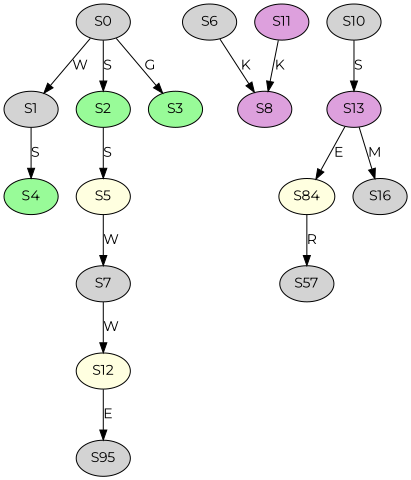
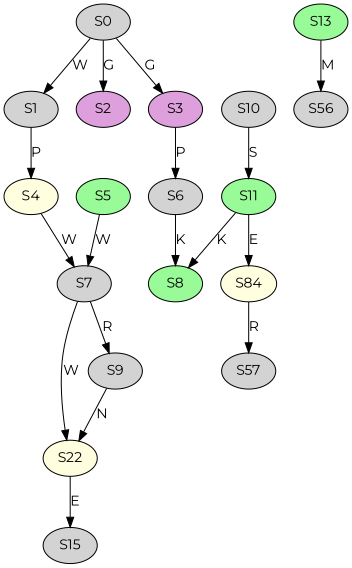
node "S11": fillcolor plum -> palegreen
edge "S10" -> "S13": now "S10" -> "S11"
edge "S0" -> "S2": label "S" -> "G"
node "S2": fillcolor palegreen -> plum
node "S3": fillcolor palegreen -> plum
node "S8": fillcolor plum -> palegreen
node "S13": fillcolor plum -> palegreen
edge "S2" -> "S5": removed, label "S"
edge "S3" -> "S6": added, label "P"
edge "S13" -> "S84": now "S11" -> "S84"
edge "S1" -> "S4": label "S" -> "P"
node "S4": fillcolor palegreen -> lightyellow
node "S5": fillcolor lightyellow -> palegreen
node "S16": label "S16" -> "S56"
edge "S4" -> "S7": added, label "W"
node "S12": label "S12" -> "S22"
node "S9": added
node "S95": label "S95" -> "S15"
